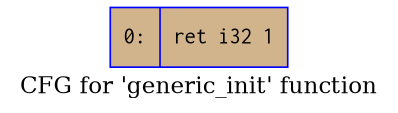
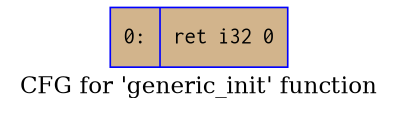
node "0:": text "ret i32 1" -> "ret i32 0"
